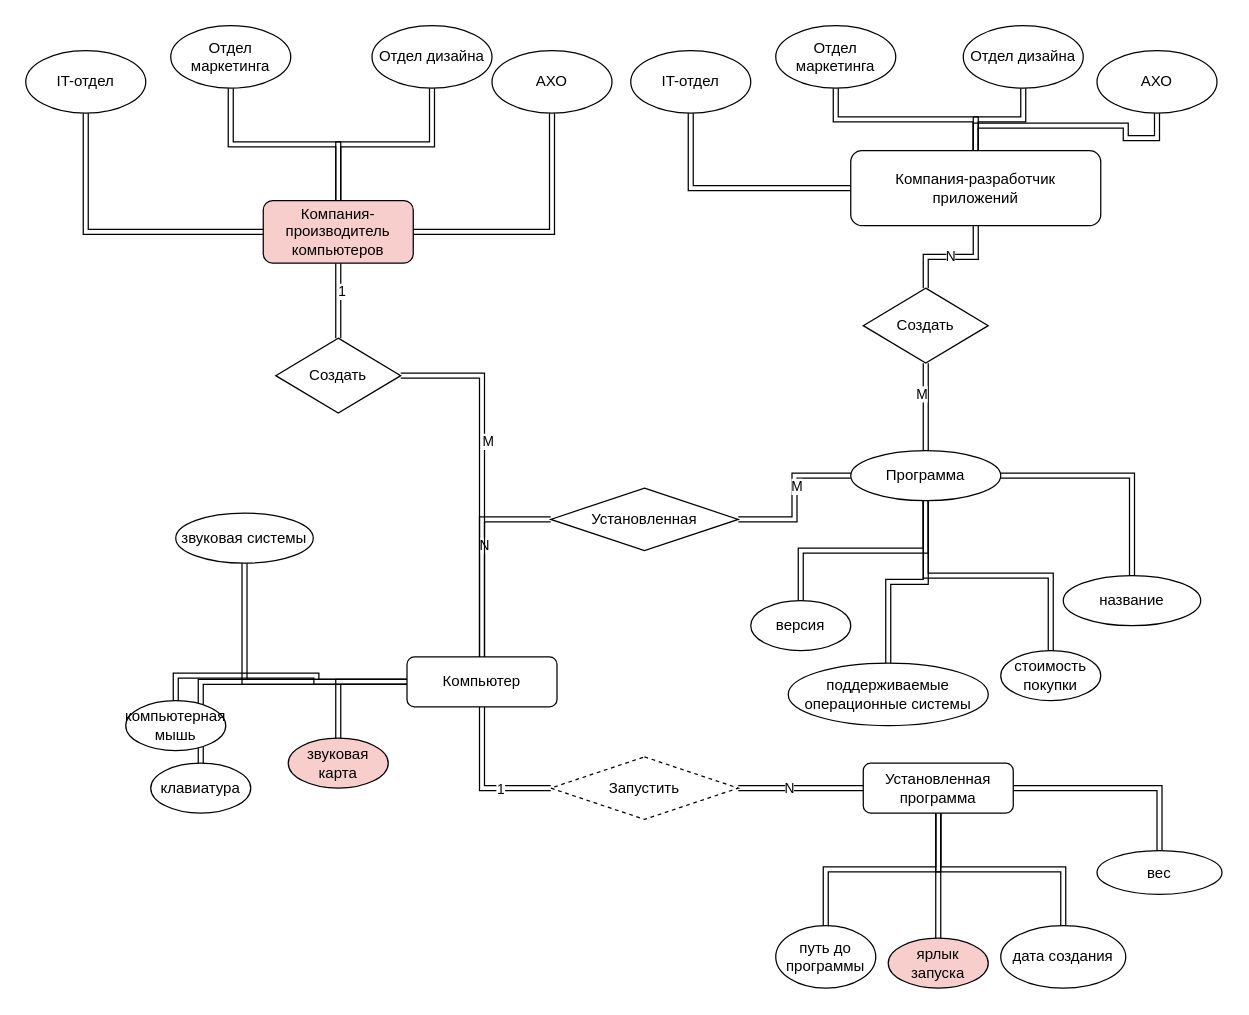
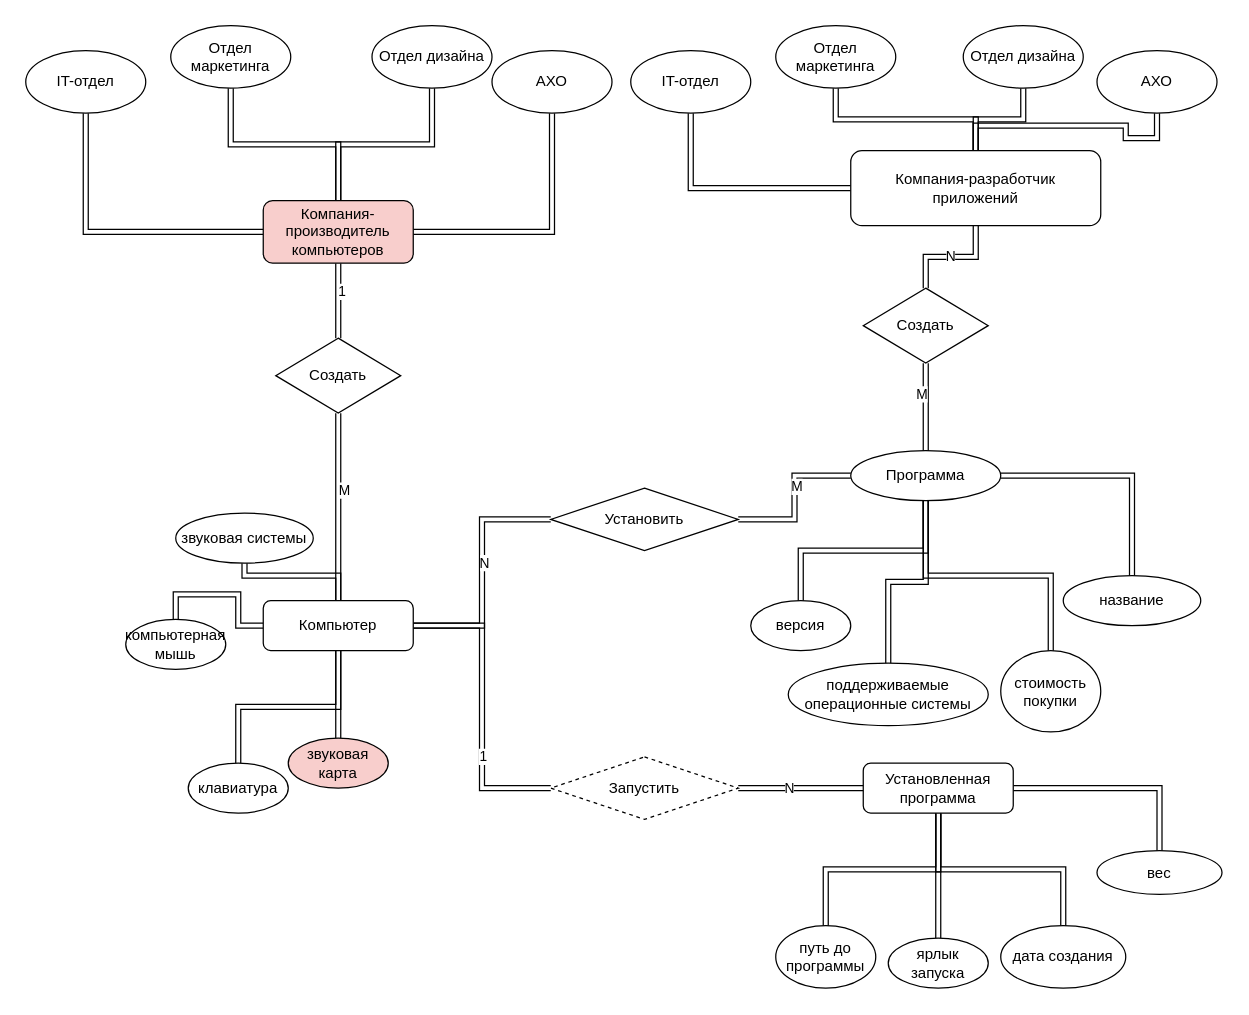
node "Установленная": label "Установленная" -> "Установить"
node "стоимость покупки": size 100x50 -> 100x81
node "Компьютер": moved (482, 682) -> (338, 626)
node "компьютерная мышь": moved (176, 726) -> (176, 644)
node "клавиатура": moved (201, 788) -> (238, 788)
node "ярлык запуска": fillcolor #f8cecc -> #ffffff
